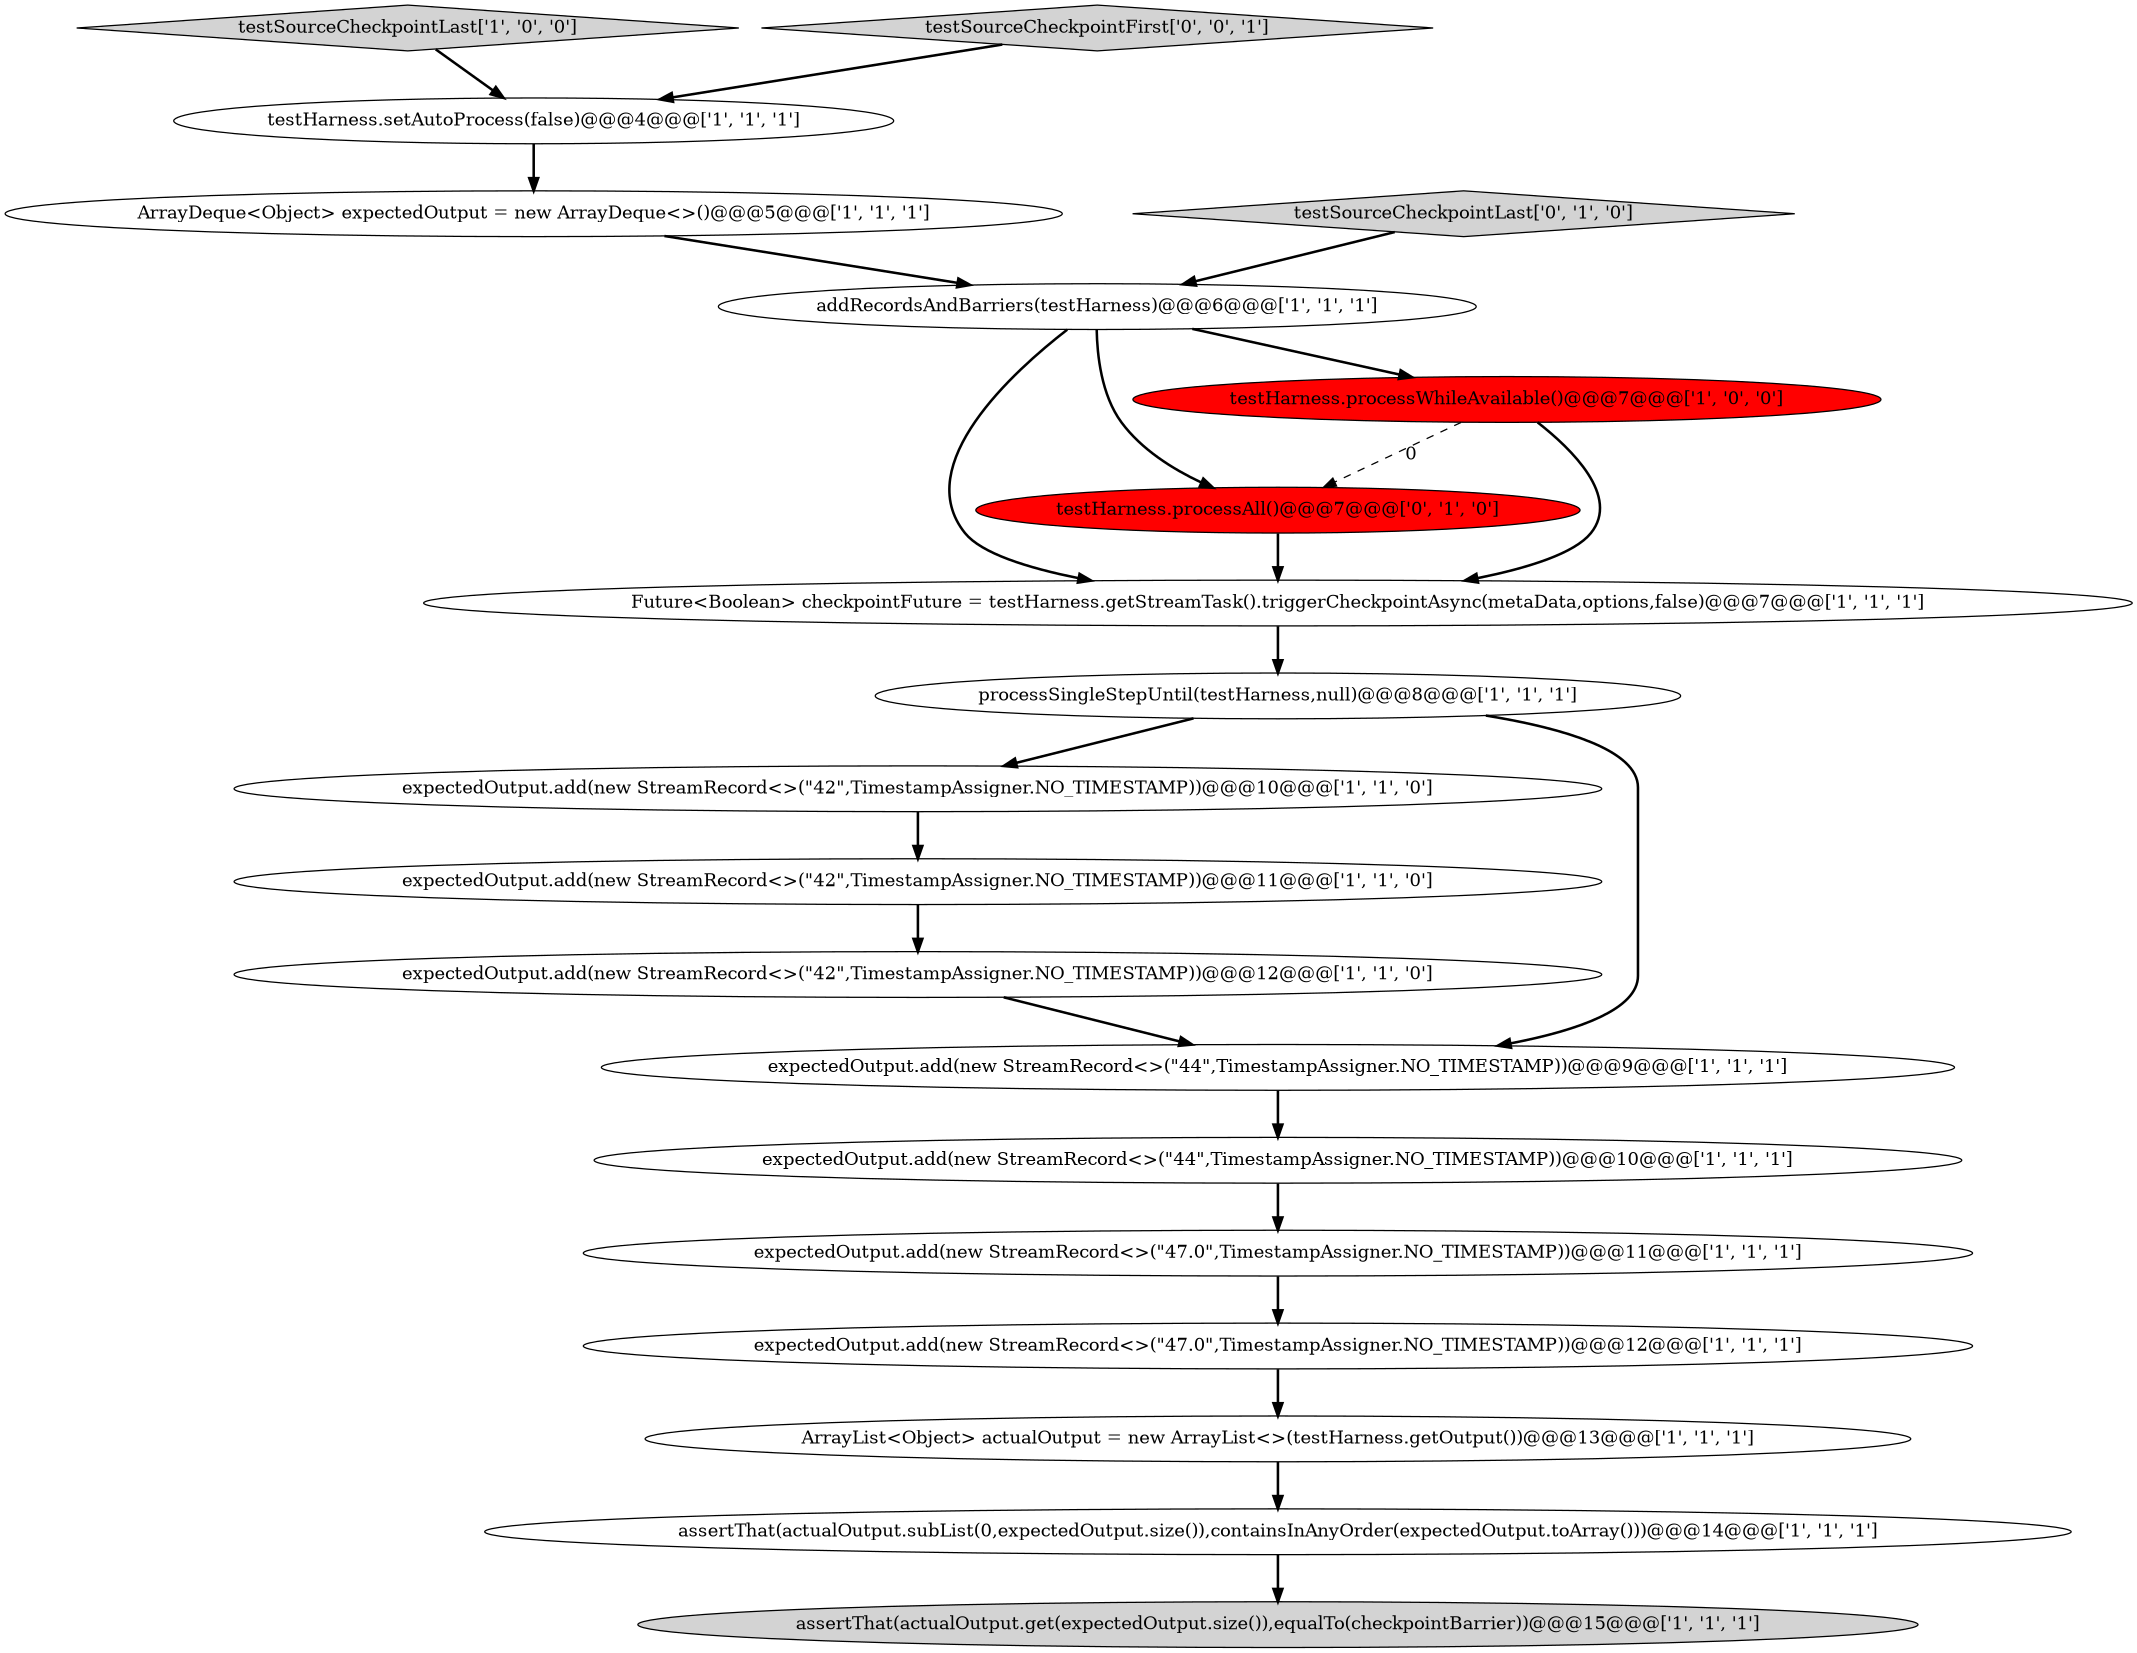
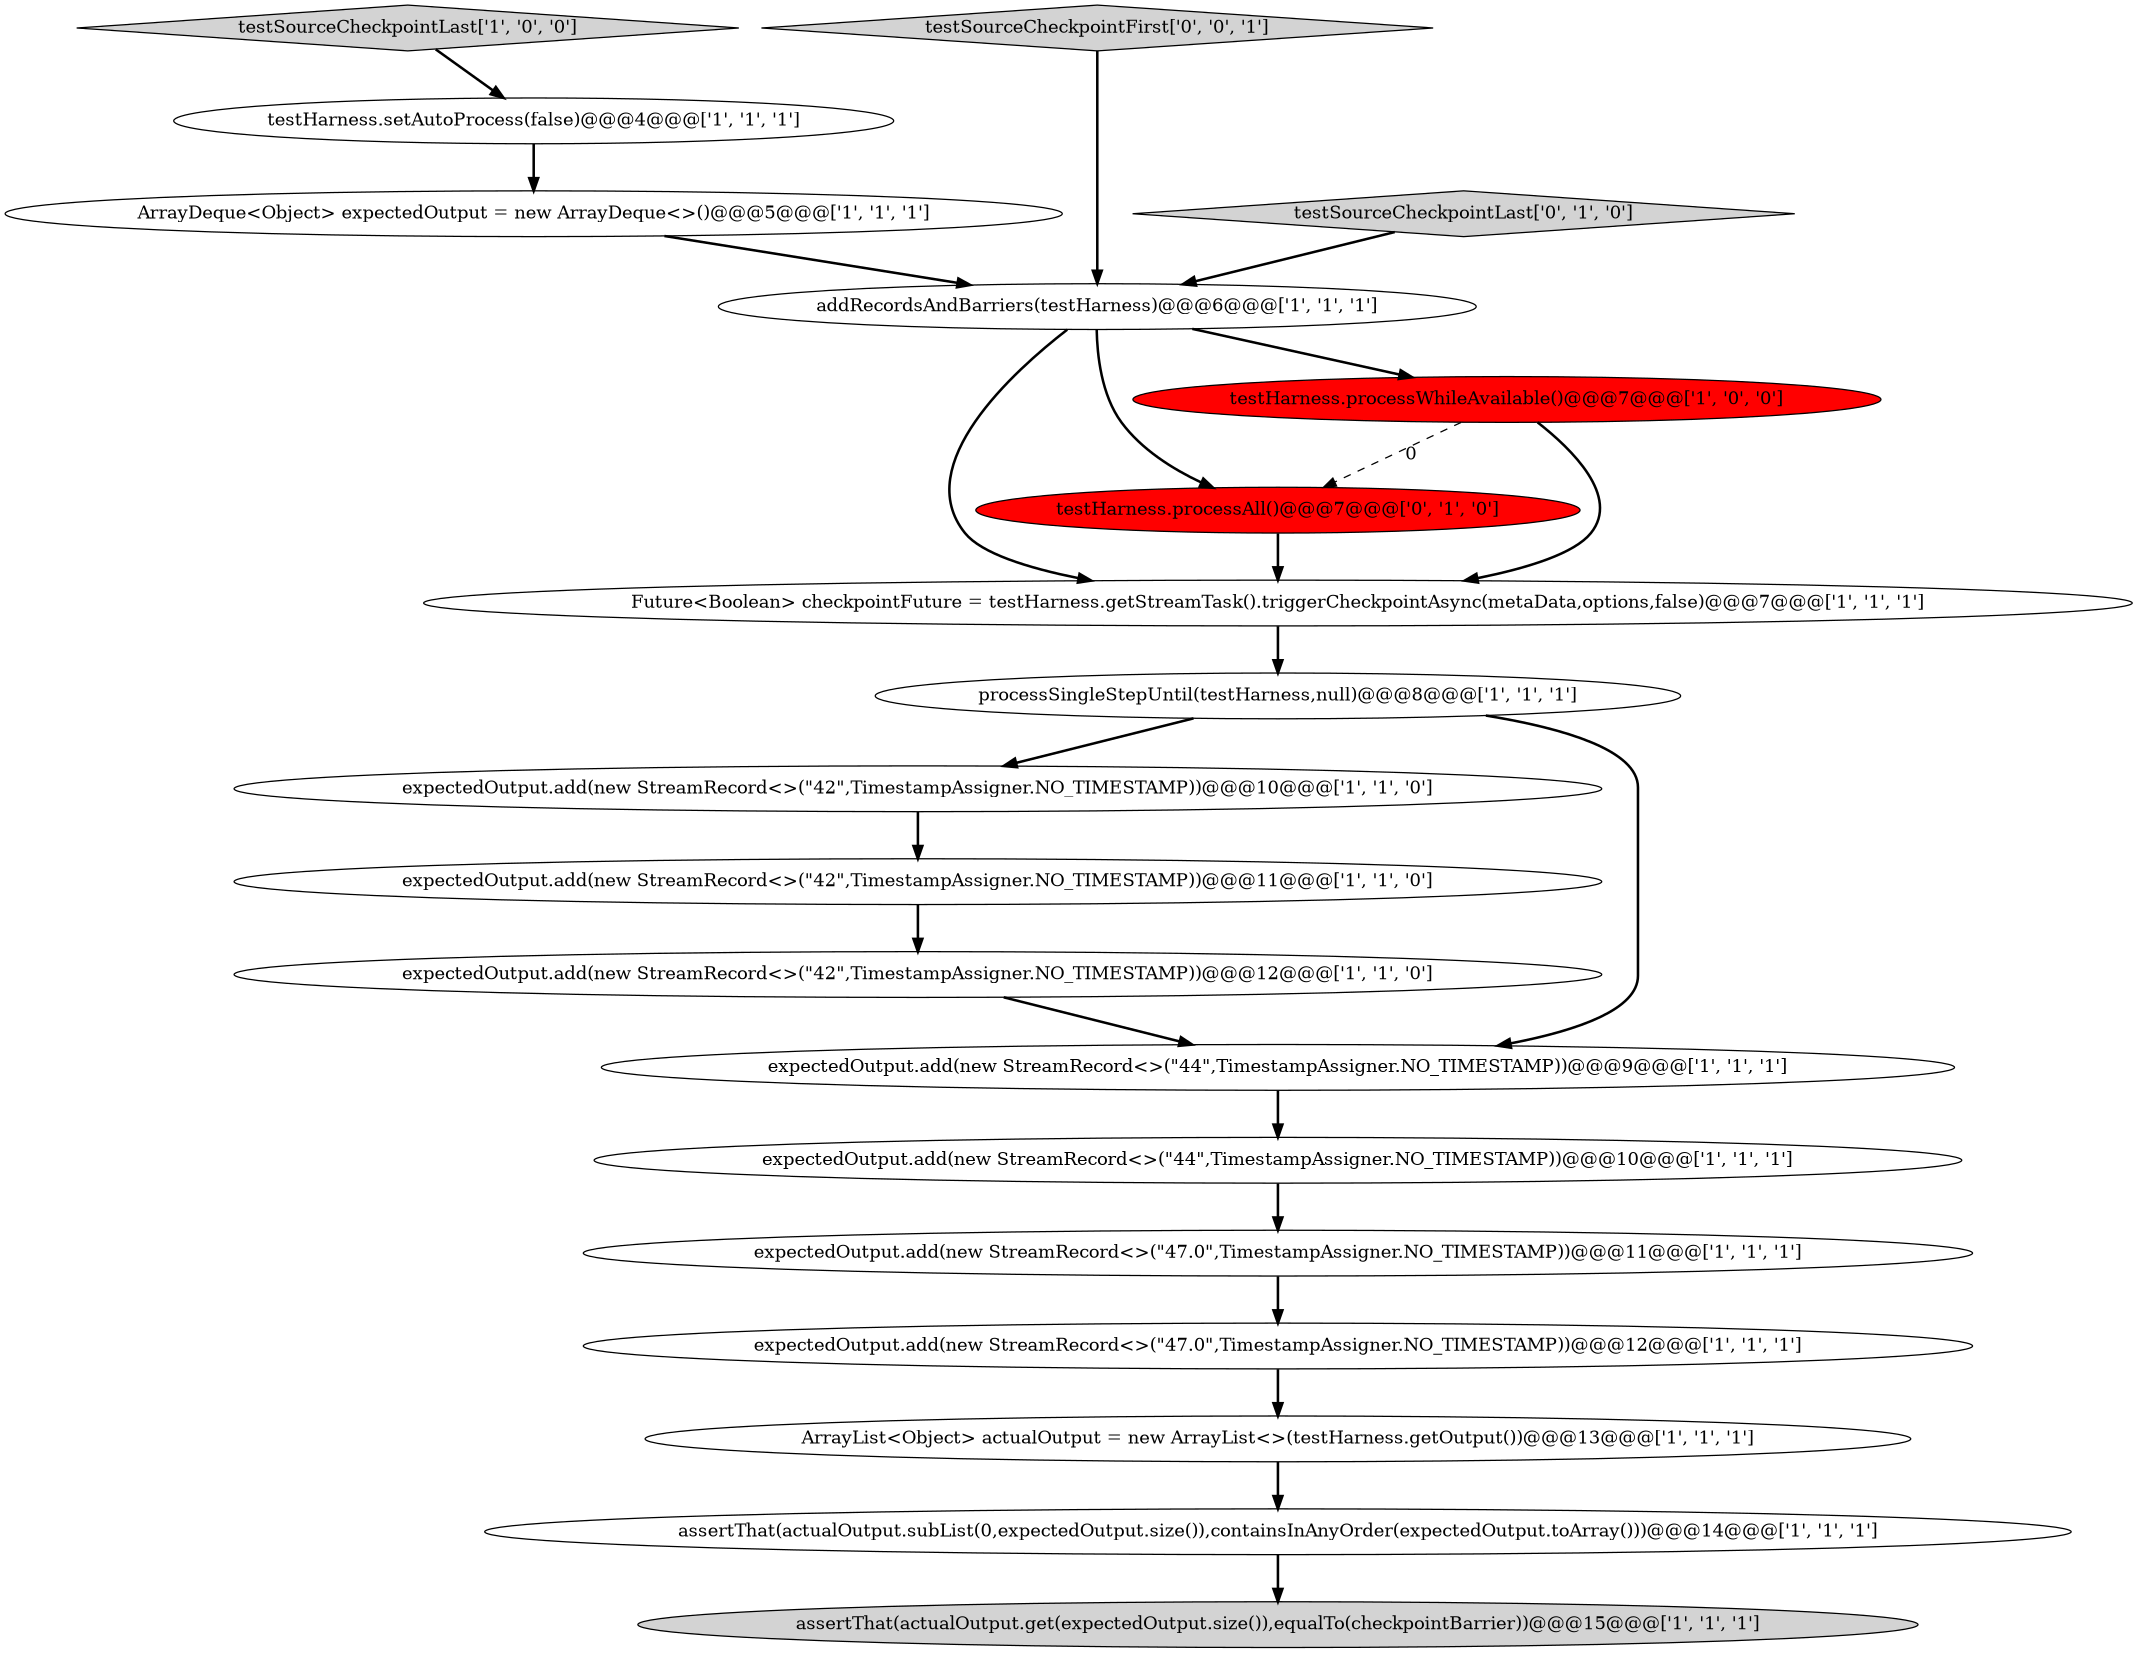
edge "testSourceCheckpointFirst['0', '0', '1']" -> "testHarness.setAutoProcess(false)@@@4@@@['1', '1', '1']": now "testSourceCheckpointFirst['0', '0', '1']" -> "addRecordsAndBarriers(testHarness)@@@6@@@['1', '1', '1']"
